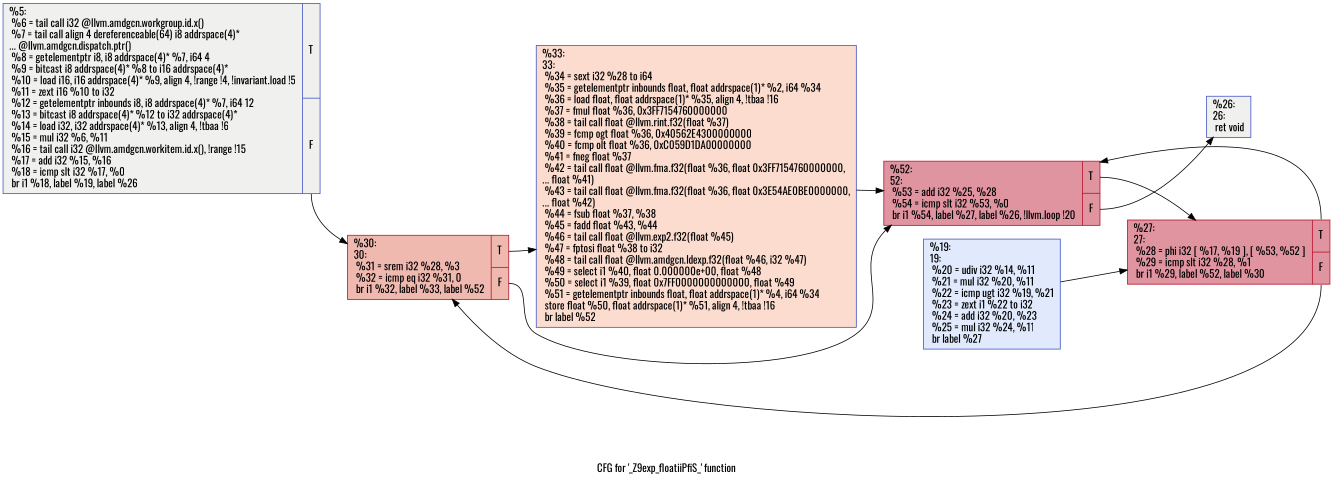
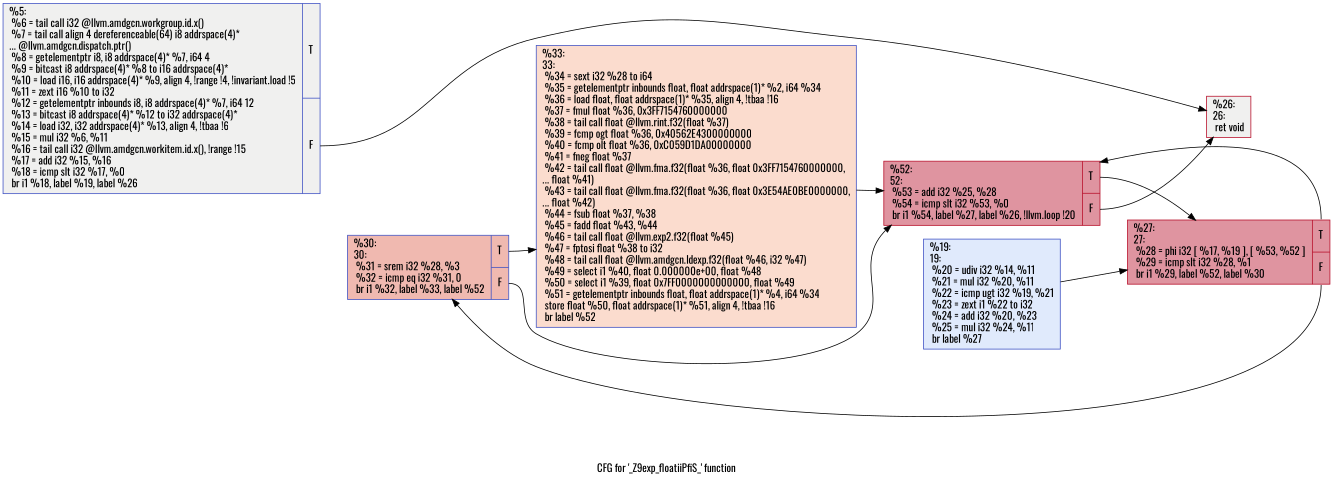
node "%26:": color #3d50c3ff -> #b70d28ff
edge "%5:" -> "%30:": now "%5:" -> "%26:"
node "%30:": color #b70d28ff -> #3d50c3ff
